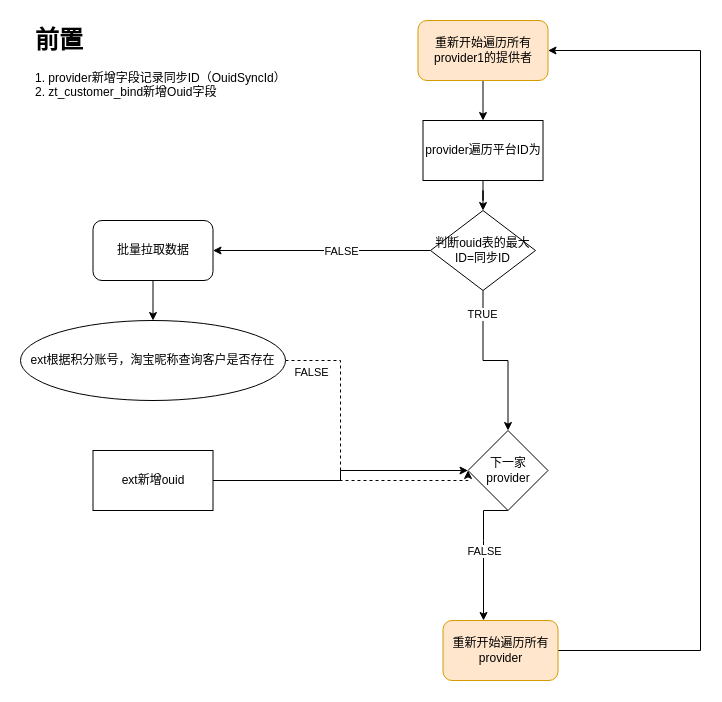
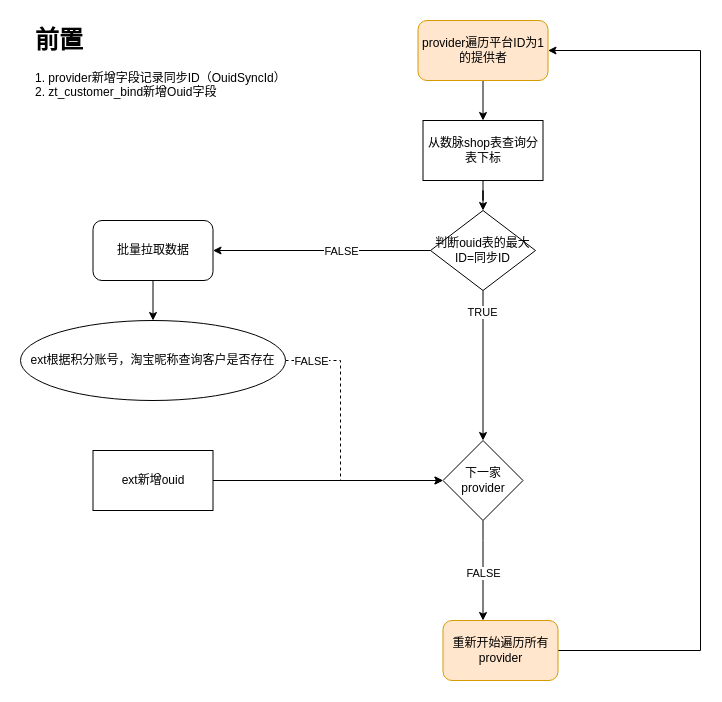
node "重新开始遍历所有provider1的提供者": label "重新开始遍历所有provider1的提供者" -> "provider遍历平台ID为1的提供者"
node "provider遍历平台ID为": label "provider遍历平台ID为" -> "从数脉shop表查询分表下标"
node "下一家provider": moved (508, 471) -> (483, 481)
